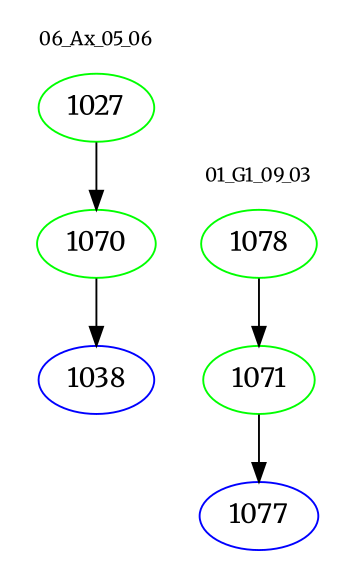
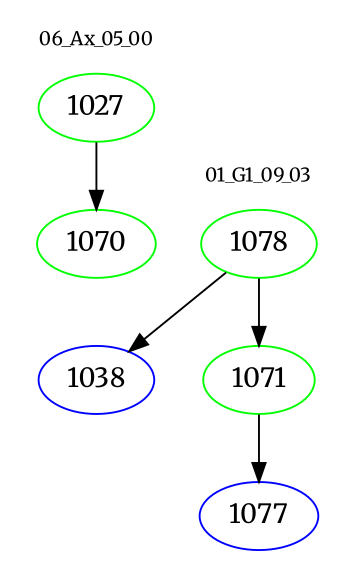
cluster "06_Ax_05_06": label "06_Ax_05_06" -> "06_Ax_05_00"
edge "1070" -> "1038": now "1078" -> "1038"
